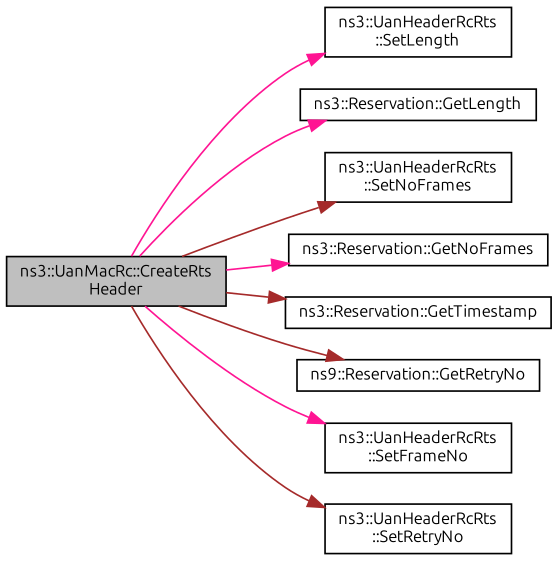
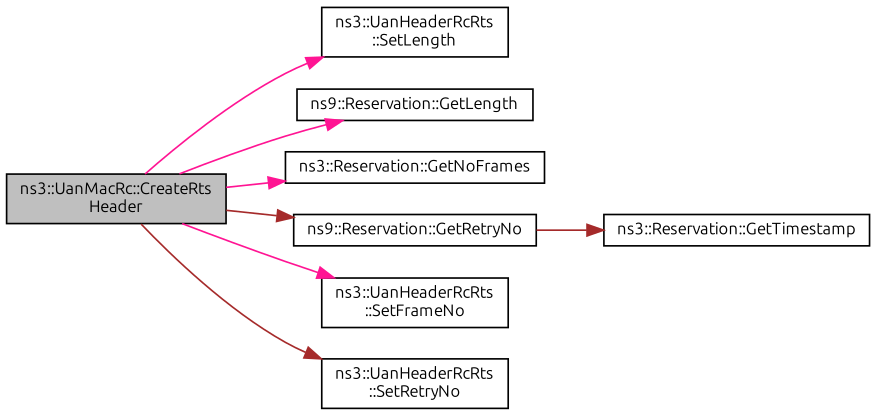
node "ns3::Reservation::GetLength": label "ns3::Reservation::GetLength" -> "ns9::Reservation::GetLength"
node "ns3::UanHeaderRcRts ::SetNoFrames": removed
edge "ns3::UanMacRc::CreateRts Header" -> "ns3::Reservation::GetTimestamp": now "ns9::Reservation::GetRetryNo" -> "ns3::Reservation::GetTimestamp"
